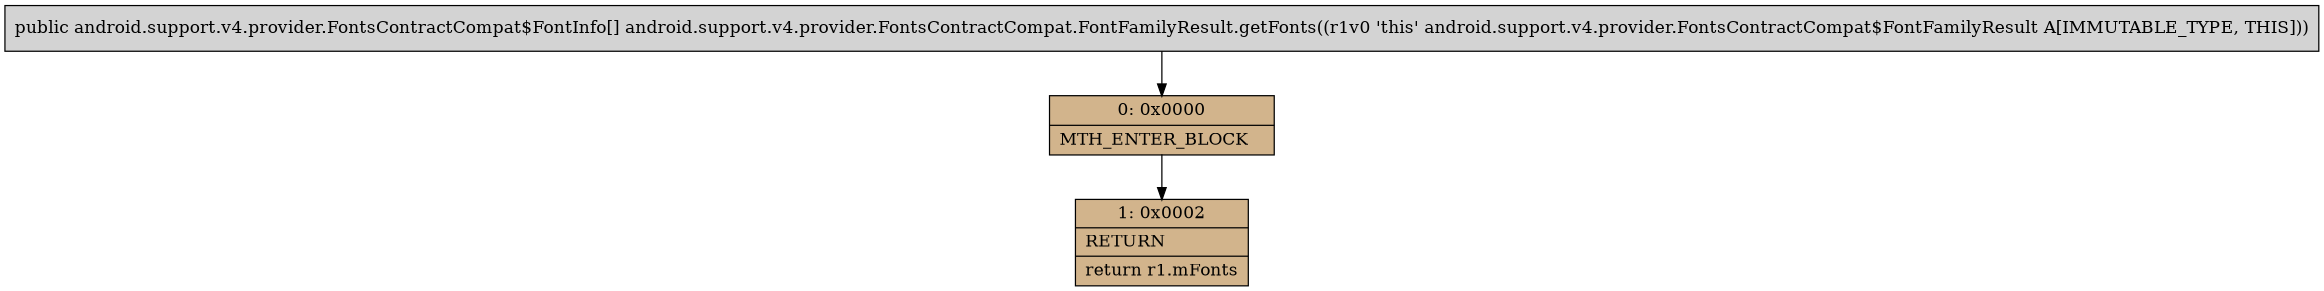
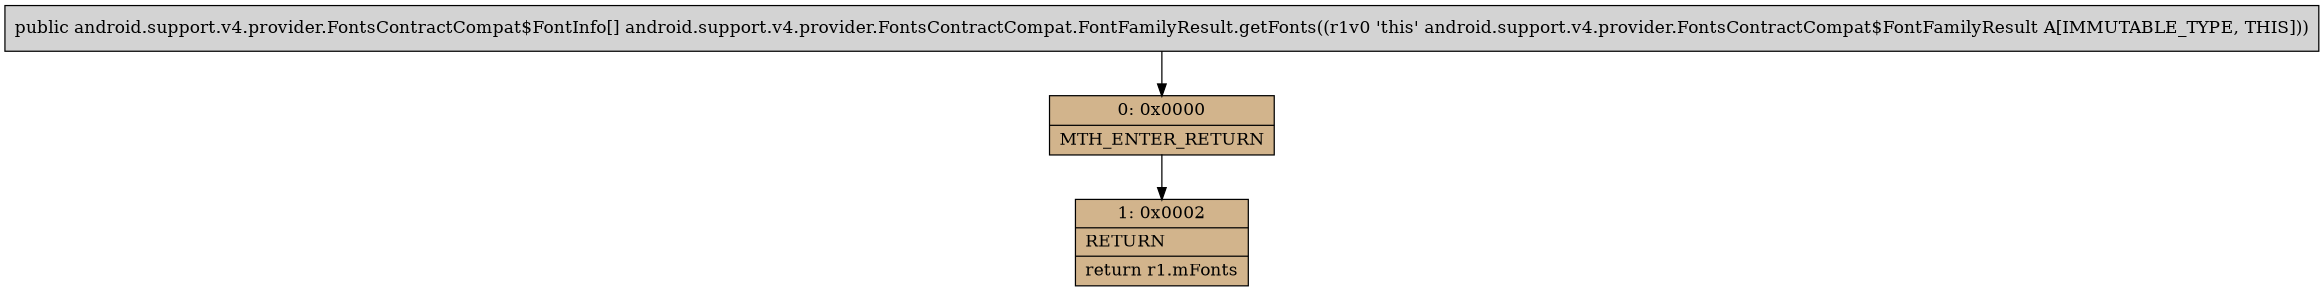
node "0: 0x0000": text "MTH_ENTER_BLOCK" -> "MTH_ENTER_RETURN"
